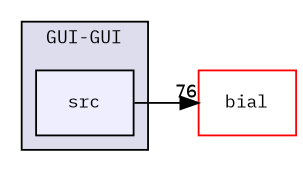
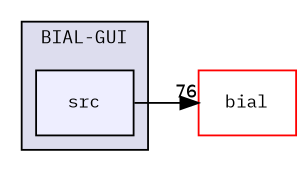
cluster "GUI-GUI": label "GUI-GUI" -> "BIAL-GUI"
